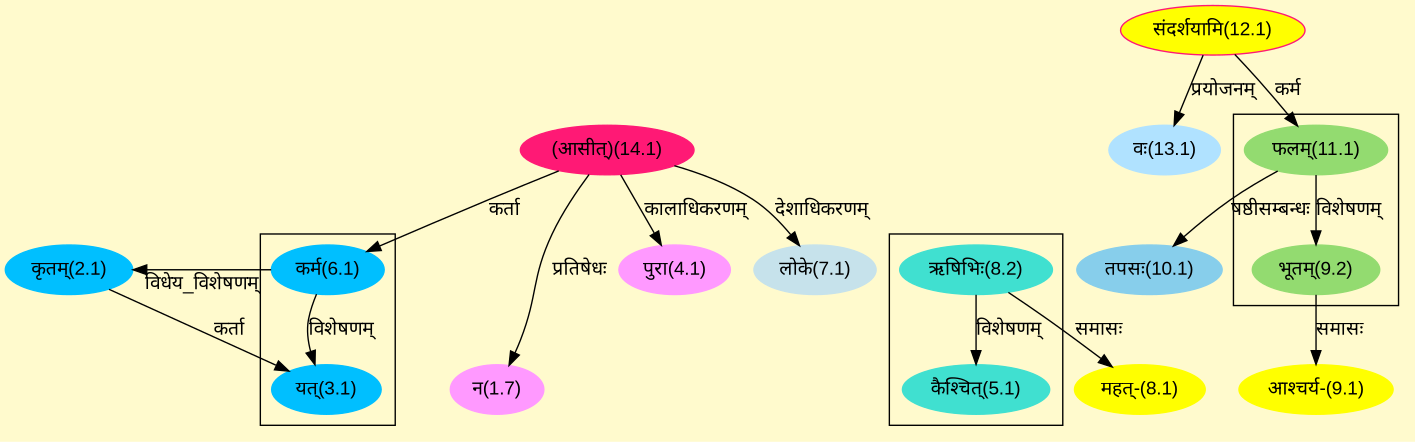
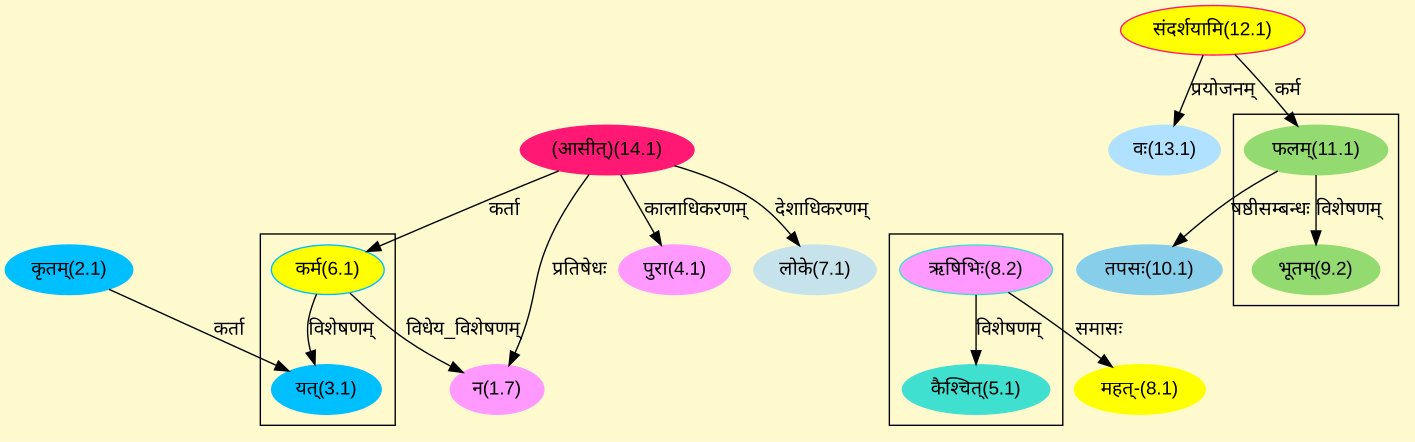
edge "कर्म(6.1)" -> "कृतम्(2.1)": now "कर्म(6.1)" -> "न(1.7)"
node "कर्म(6.1)": fillcolor #00bfff -> #ffff00
node "ऋषिभिः(8.2)": fillcolor #40e0d0 -> #ff99ff
node "आश्चर्य-(9.1)": removed
